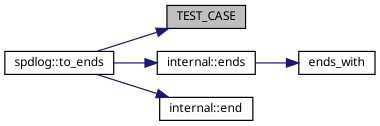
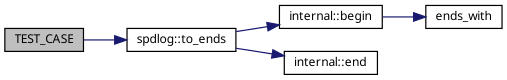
edge "spdlog::to_ends" -> "TEST_CASE": reversed
node "internal::ends": label "internal::ends" -> "internal::begin"
